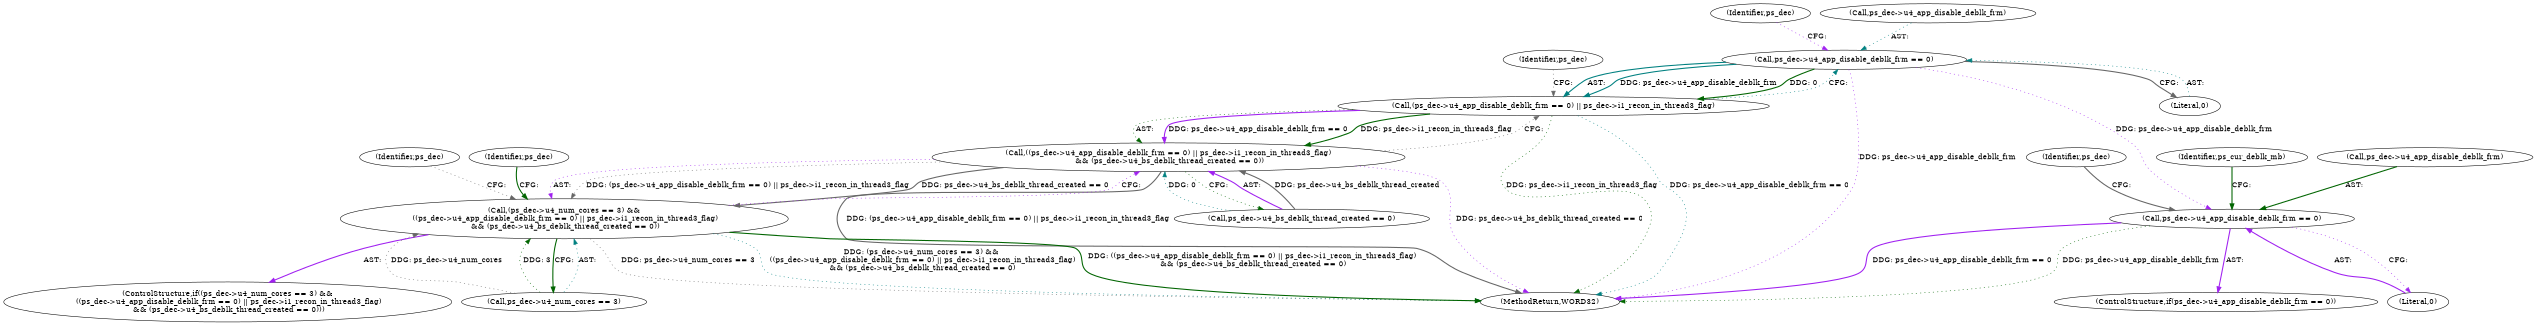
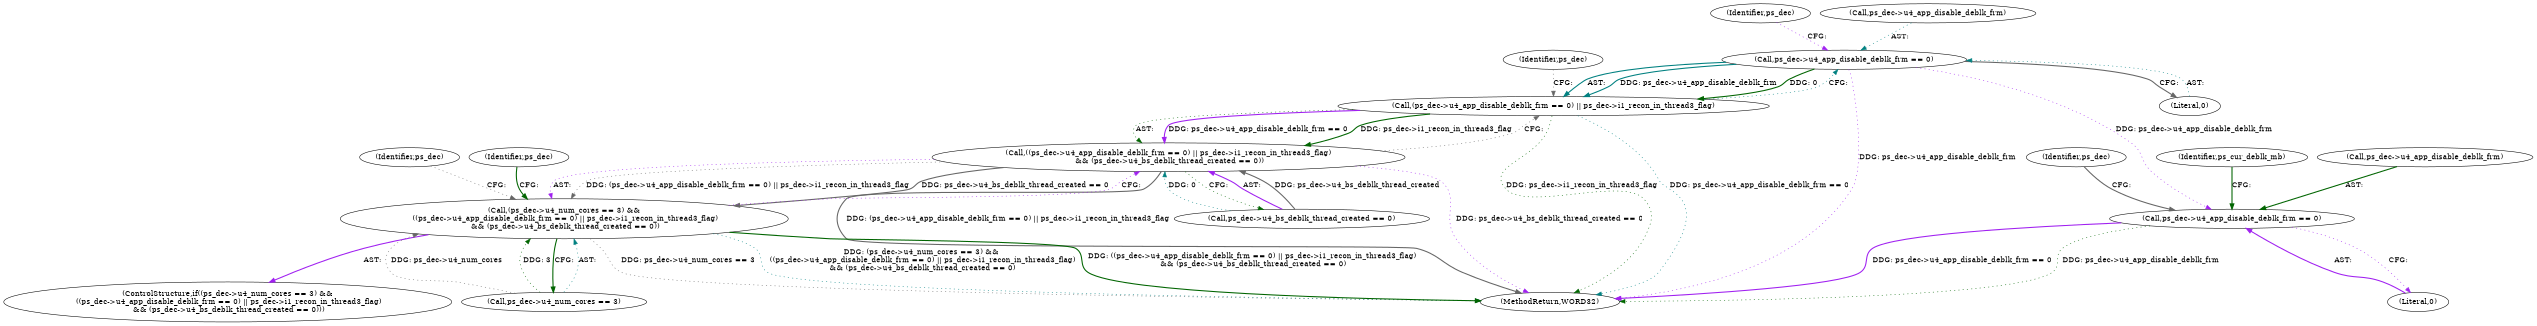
node "(ControlStructure,if(ps_dec->u4_app_disable_deblk_frm == 0))": removed
